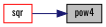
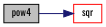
edge "sqr" -> "pow4": reversed
